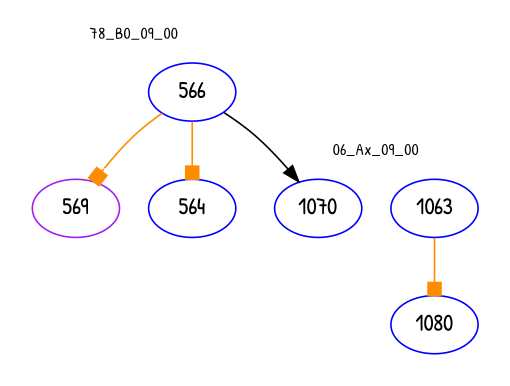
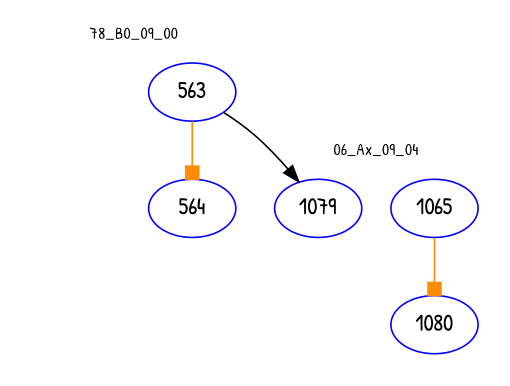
node "566": label "566" -> "563"
cluster "06_Ax_09_00": label "06_Ax_09_00" -> "06_Ax_09_04"
node "569": removed
node "1070": label "1070" -> "1079"
node "1063": label "1063" -> "1065"
